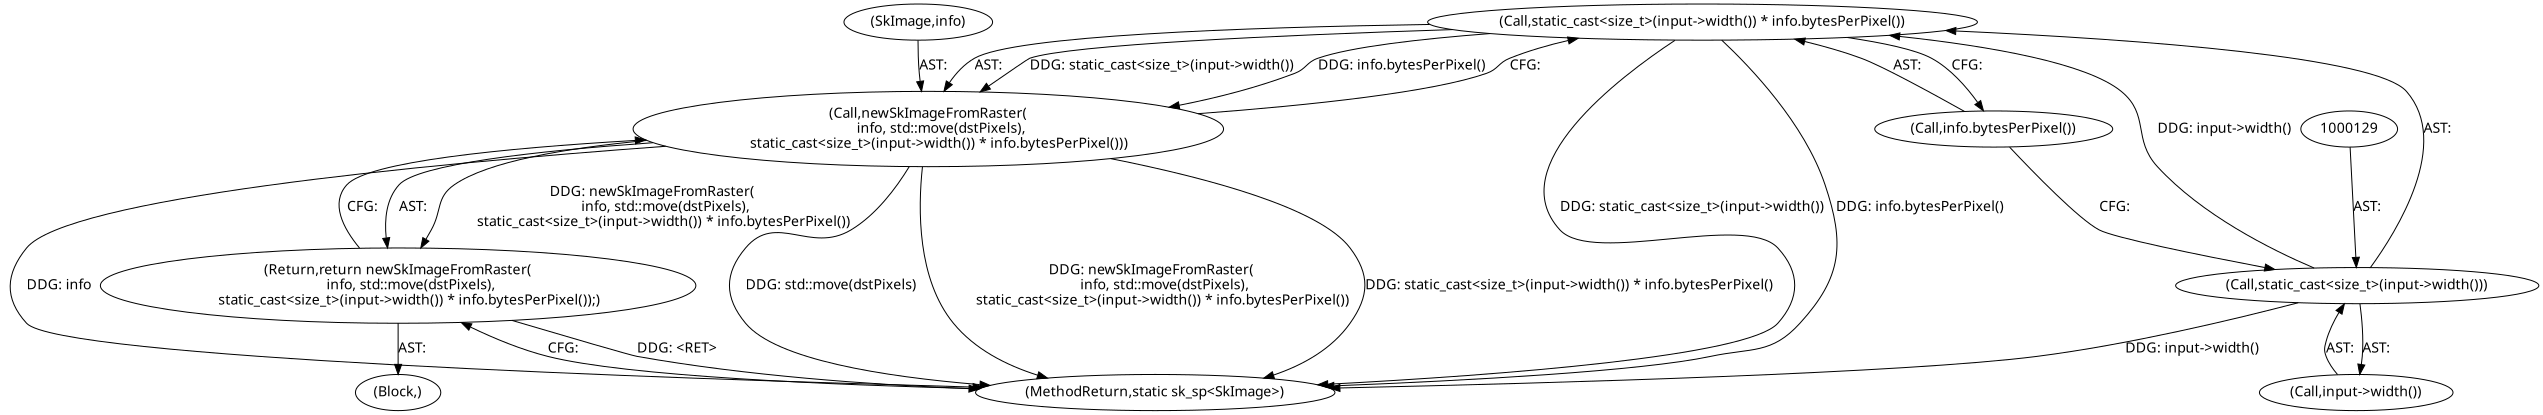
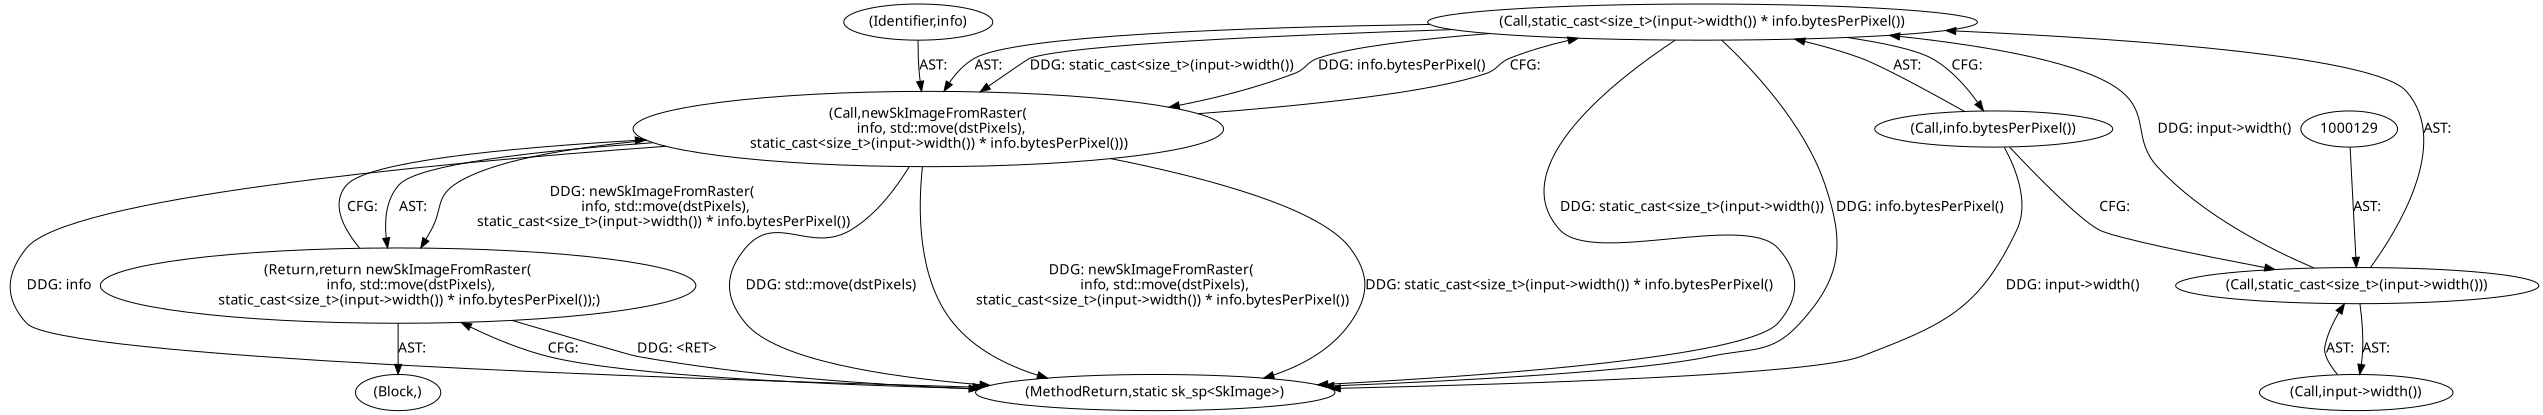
node "(SkImage,info)": label "(SkImage,info)" -> "(Identifier,info)"
edge "(Call,static_cast<size_t>(input->width()))" -> "(MethodReturn,static sk_sp<SkImage>)": now "(Call,info.bytesPerPixel())" -> "(MethodReturn,static sk_sp<SkImage>)"
